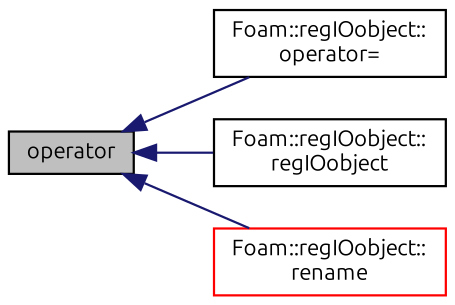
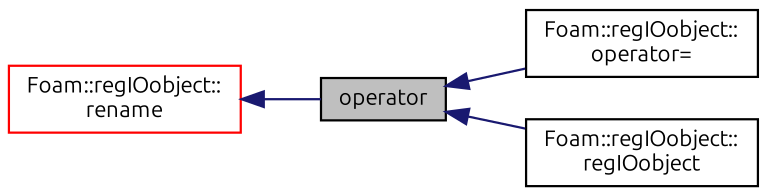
edge "Foam::regIOobject:: rename" -> "operator": reversed
